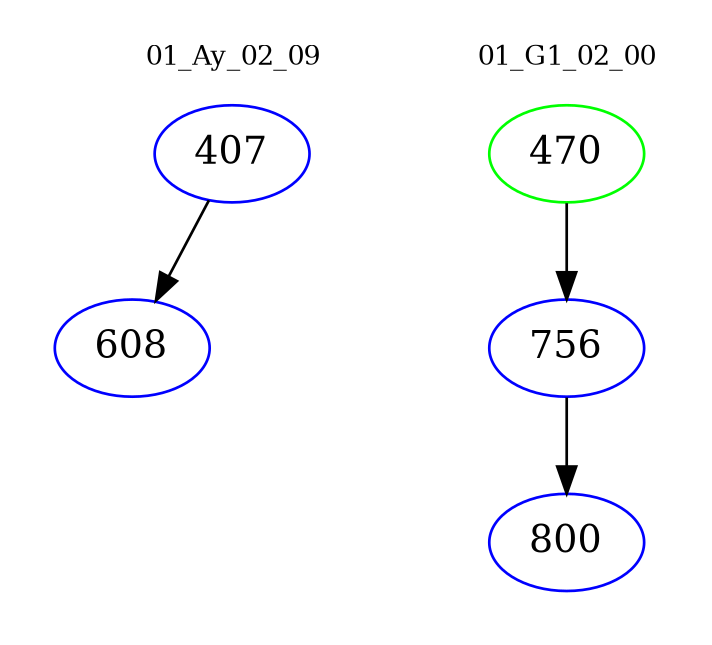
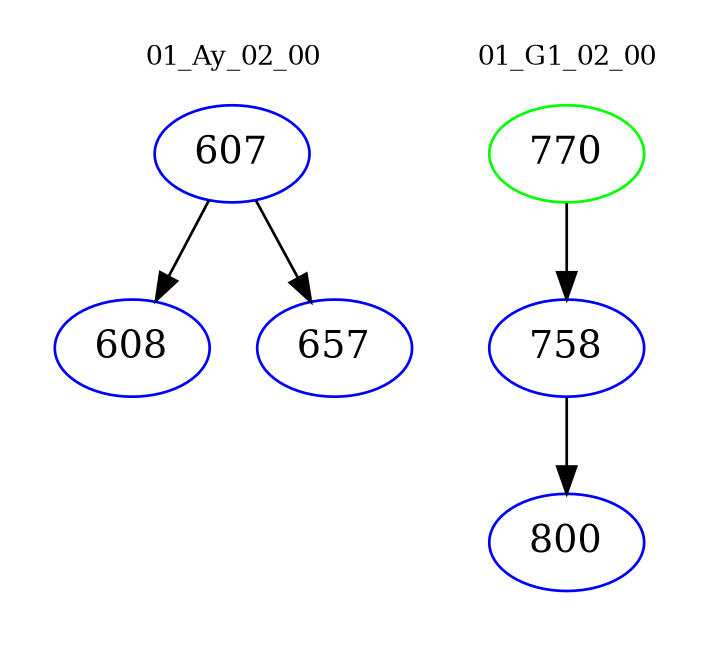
cluster "01_Ay_02_09": label "01_Ay_02_09" -> "01_Ay_02_00"
node "407": label "407" -> "607"
node "470": label "470" -> "770"
node "657": added
node "756": label "756" -> "758"
